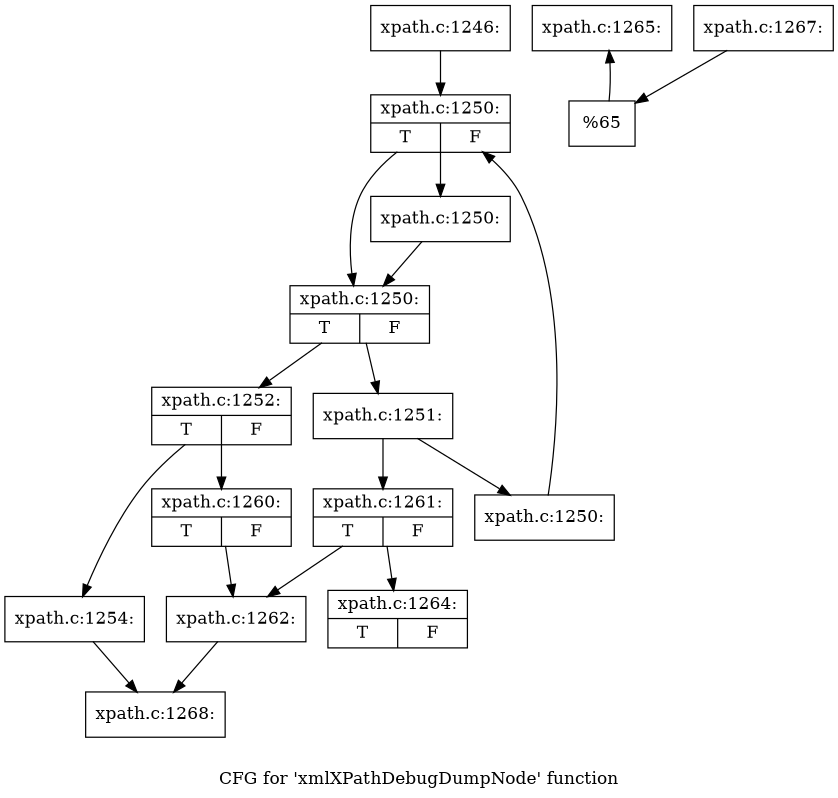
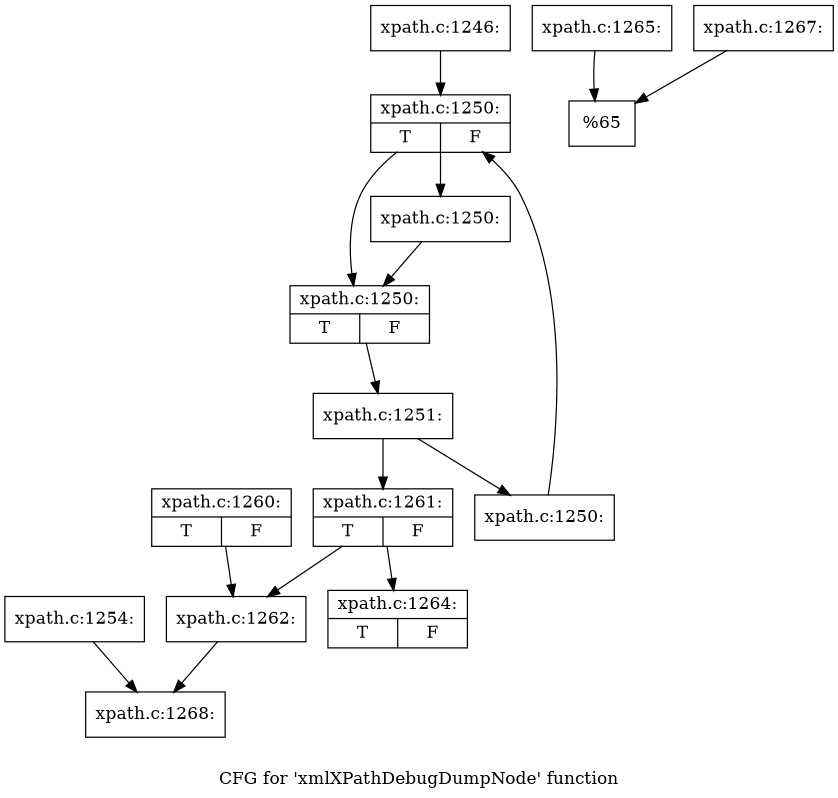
edge "%65" -> "xpath.c:1265:": reversed
node "xpath.c:1252:": removed
